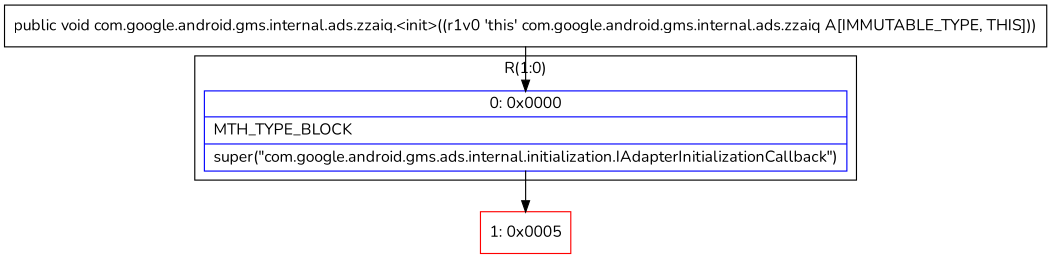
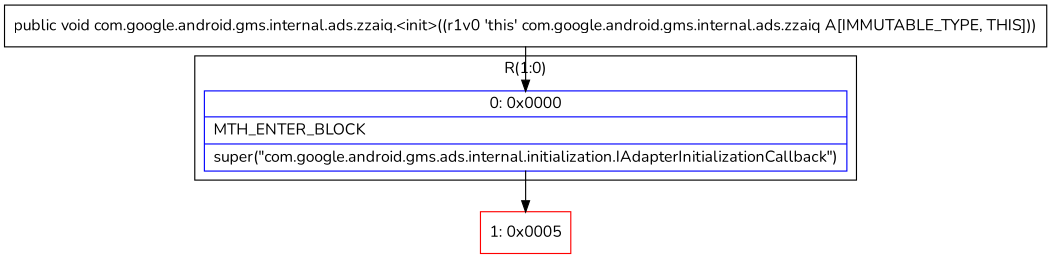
node "0: 0x0000": text "MTH_TYPE_BLOCK" -> "MTH_ENTER_BLOCK"
